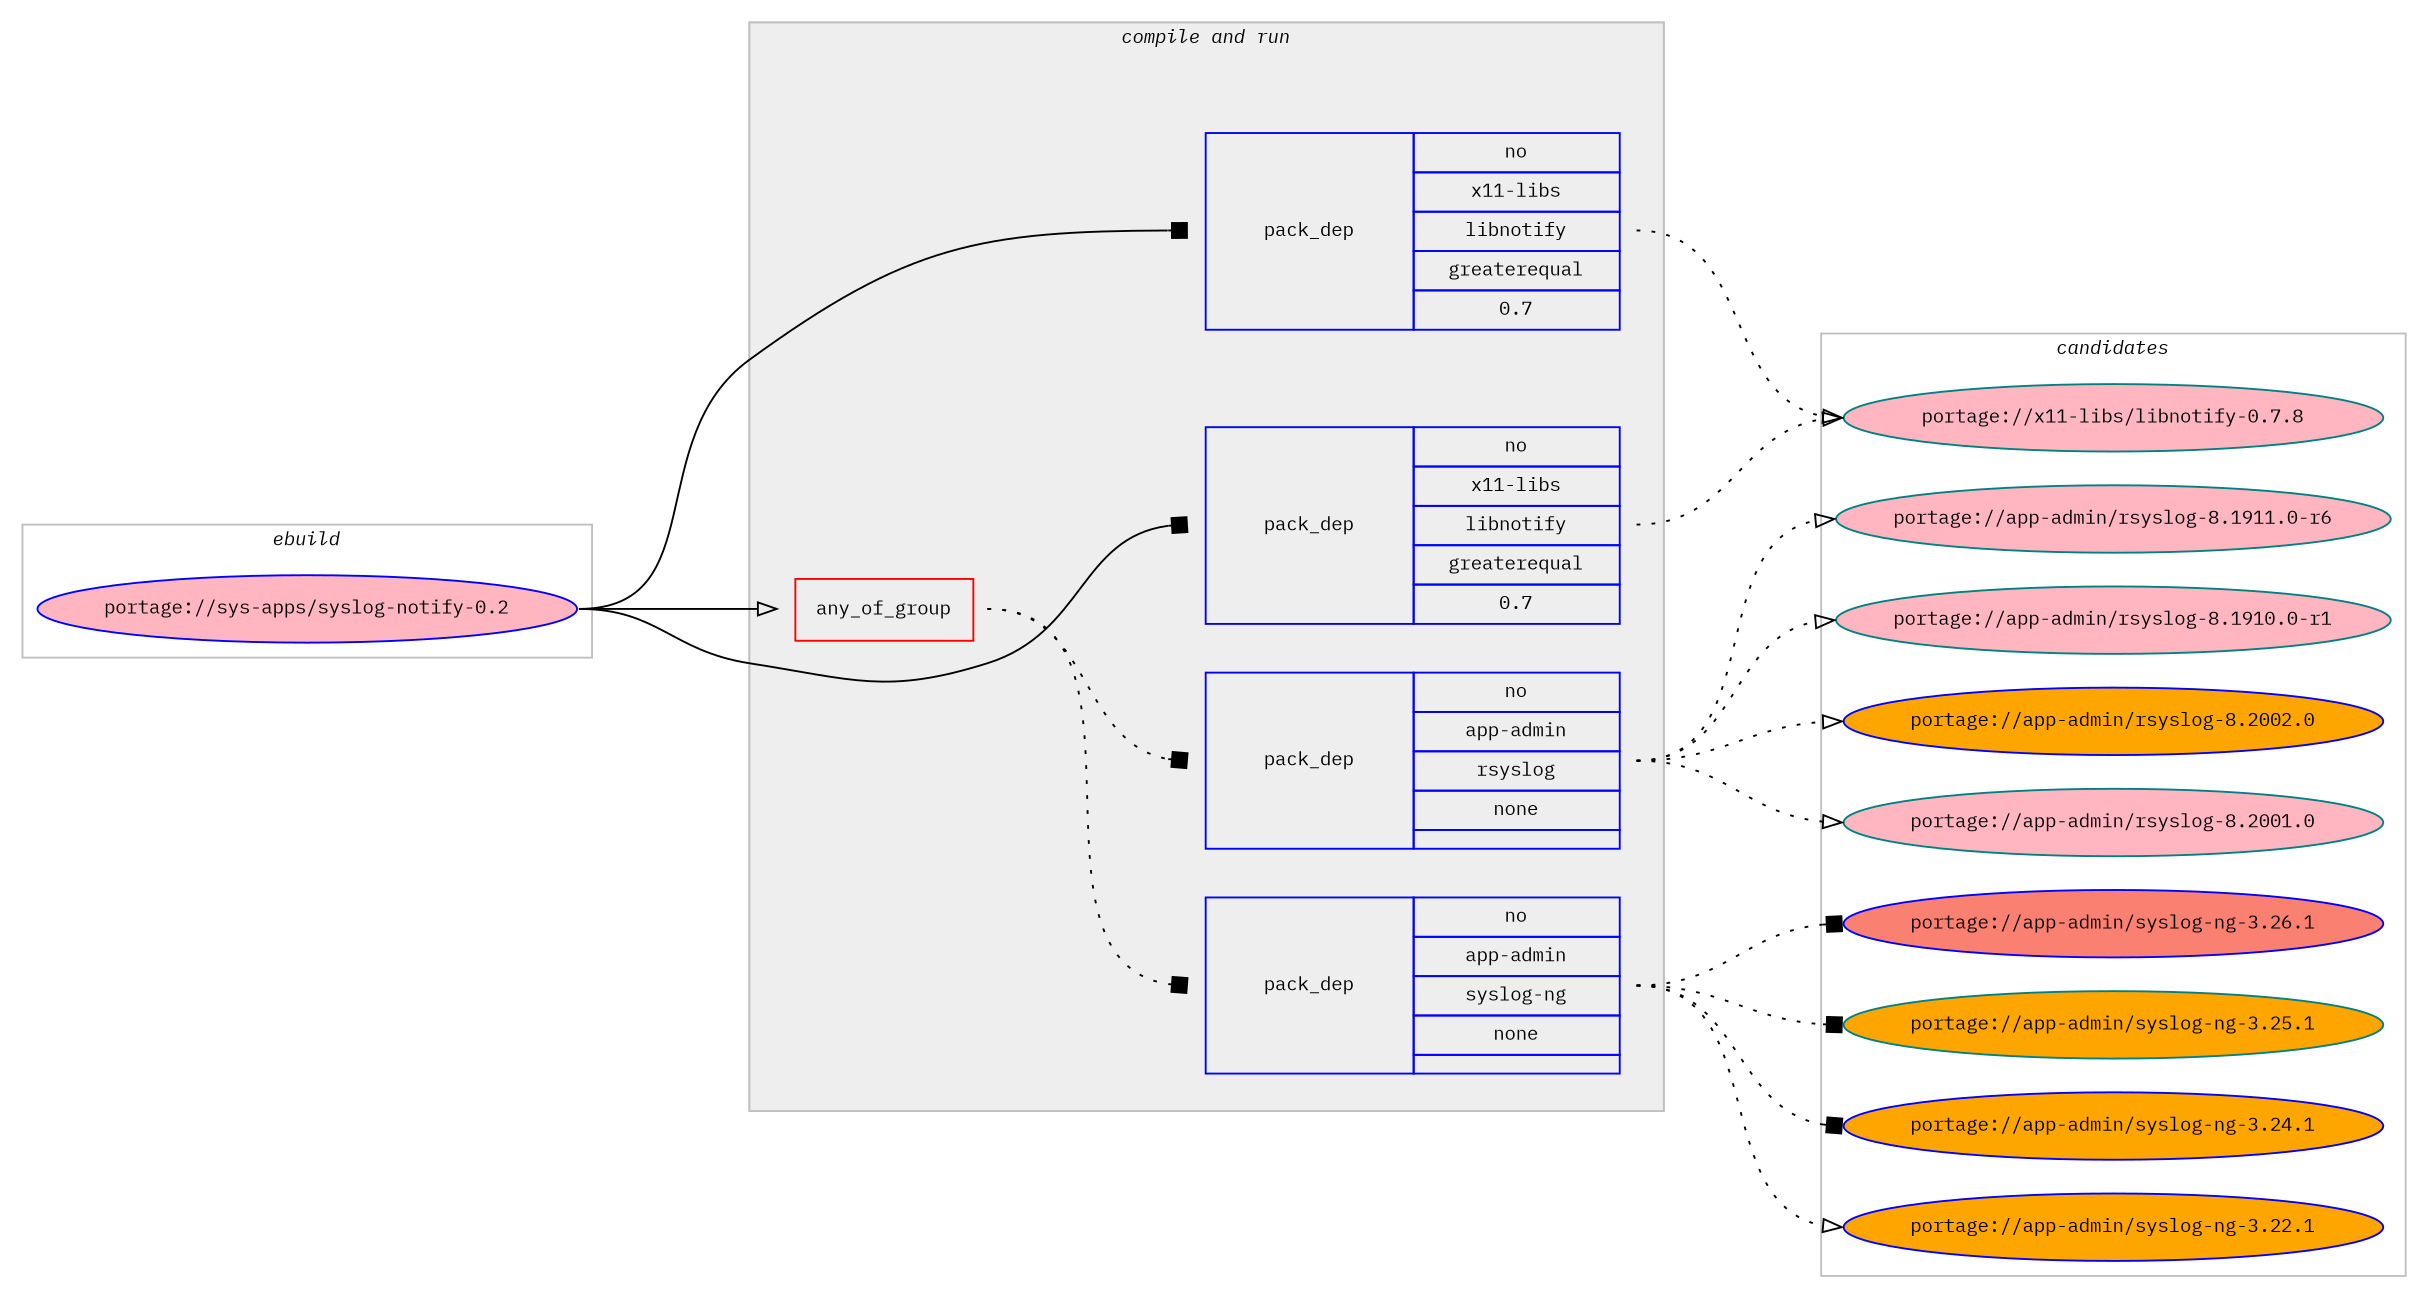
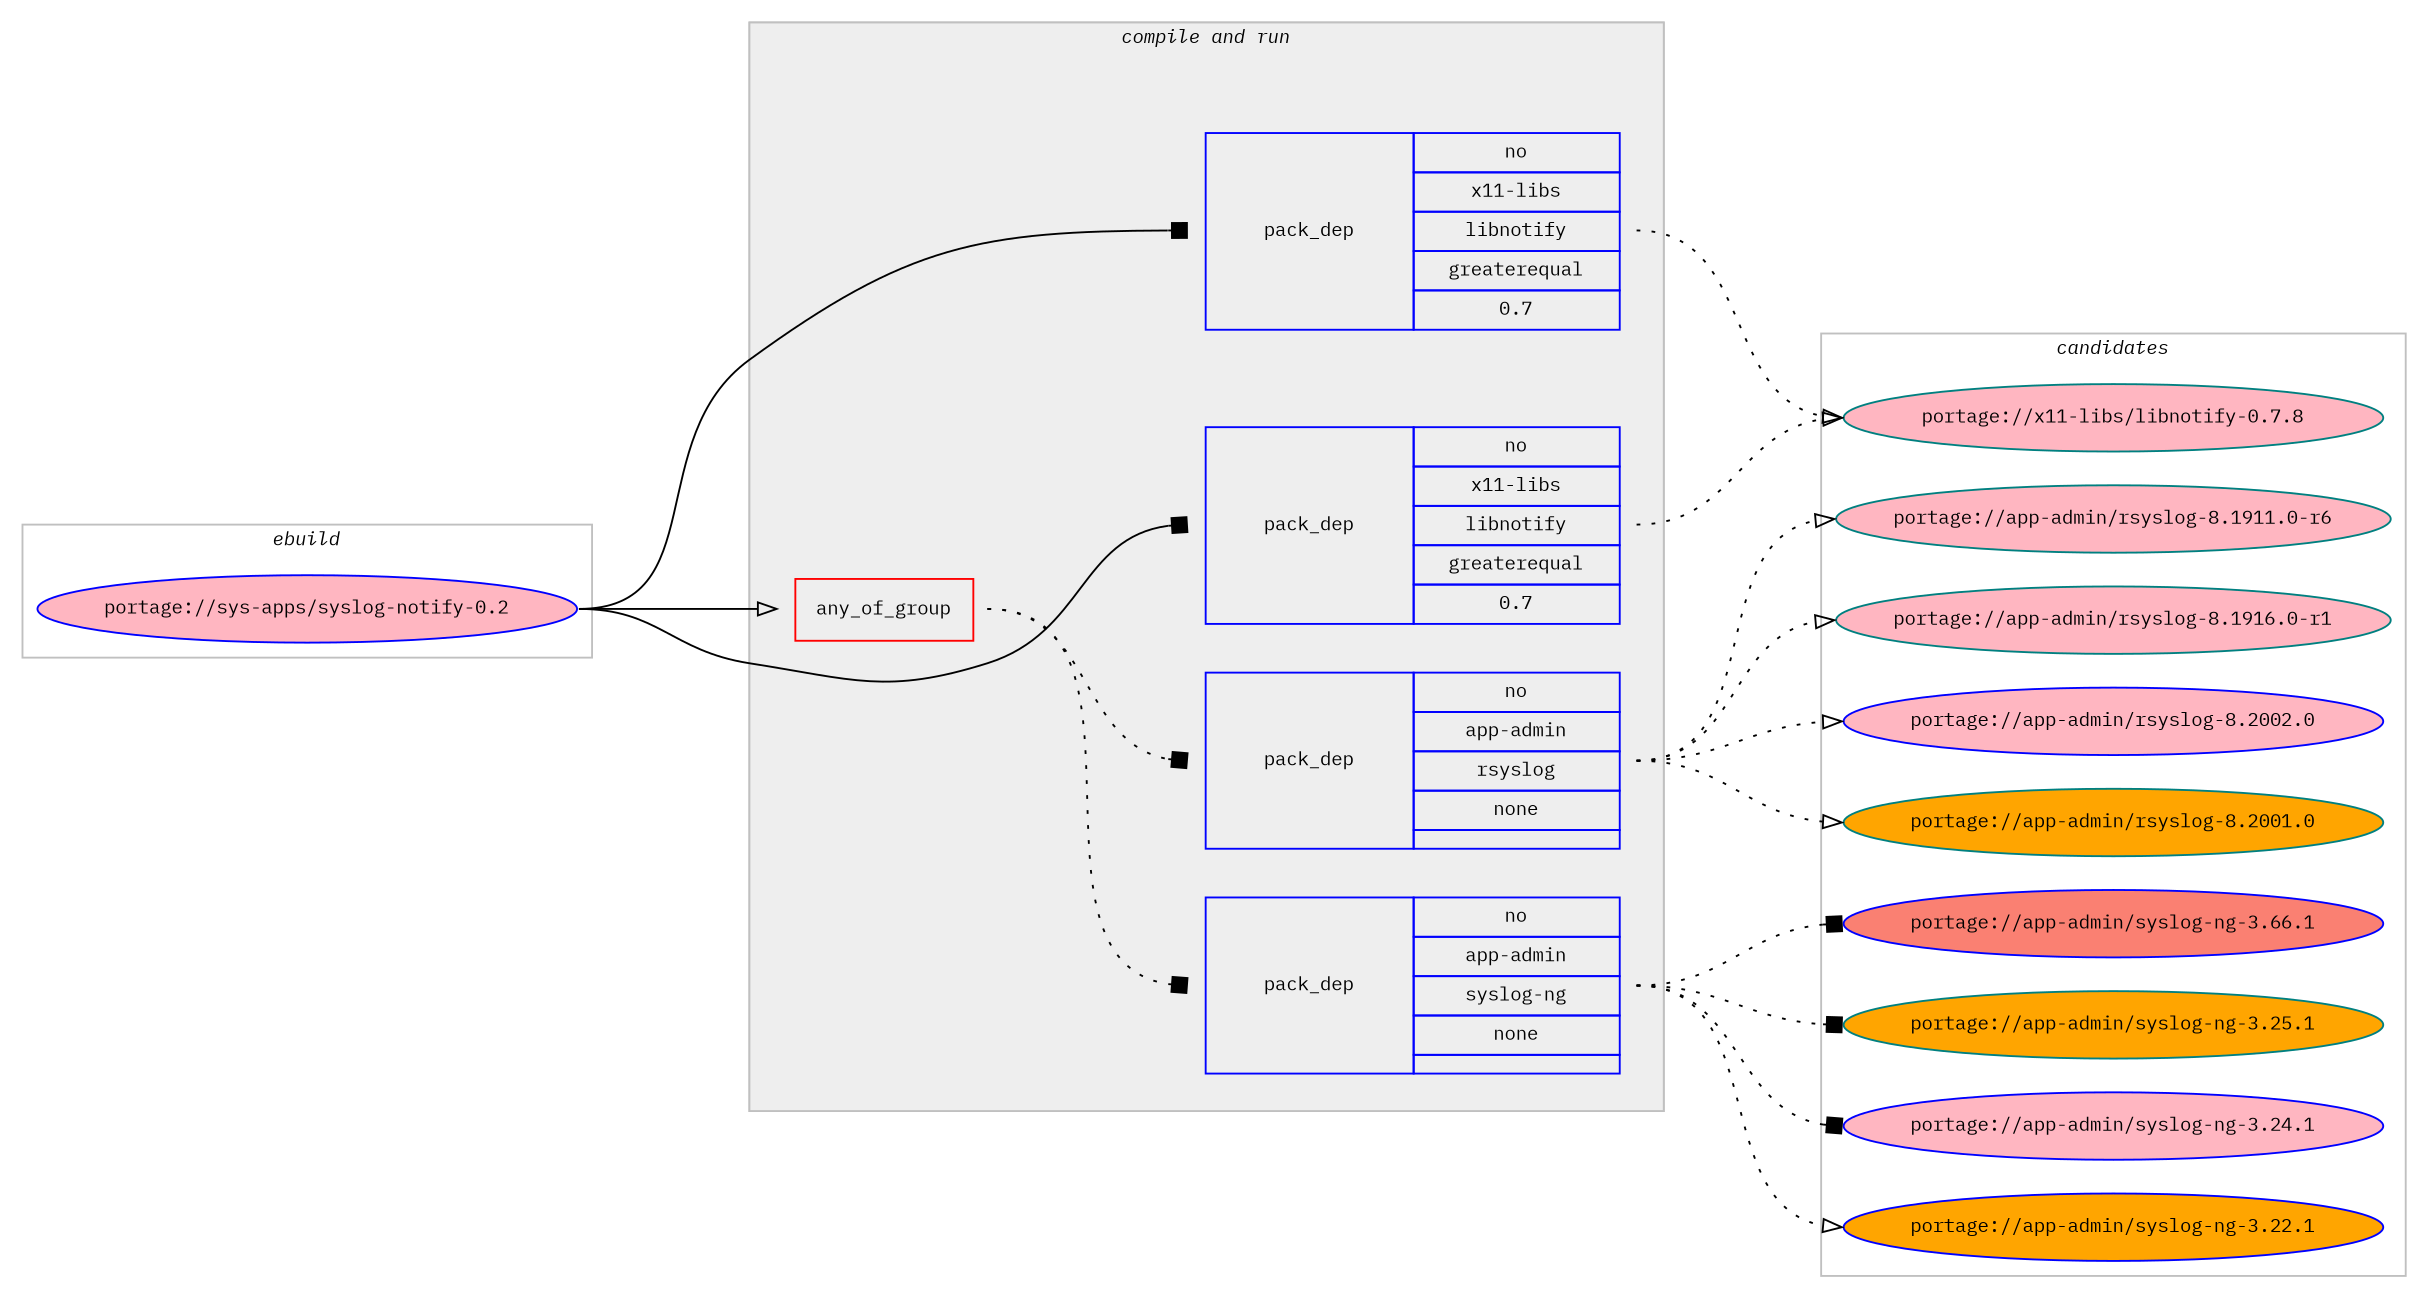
node "portage://app-admin/rsyslog-8.1910.0-r1": label "portage://app-admin/rsyslog-8.1910.0-r1" -> "portage://app-admin/rsyslog-8.1916.0-r1"
node "portage://app-admin/rsyslog-8.2002.0": fillcolor orange -> lightpink
node "portage://app-admin/rsyslog-8.2001.0": fillcolor lightpink -> orange
node "portage://app-admin/syslog-ng-3.26.1": label "portage://app-admin/syslog-ng-3.26.1" -> "portage://app-admin/syslog-ng-3.66.1"
node "portage://app-admin/syslog-ng-3.24.1": fillcolor orange -> lightpink
